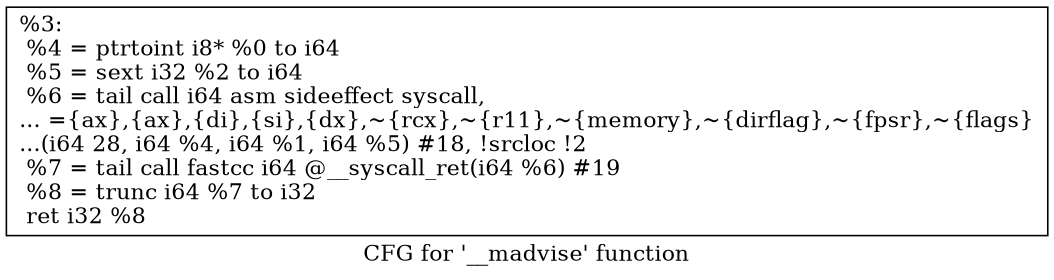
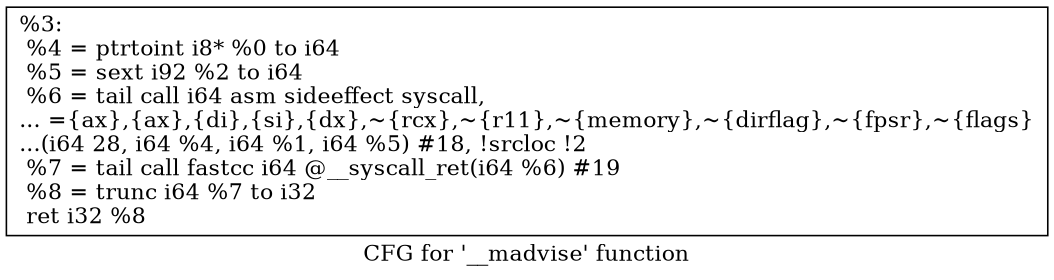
node "%3:": text "%5 = sext i32 %2 to i64" -> "%5 = sext i92 %2 to i64"
